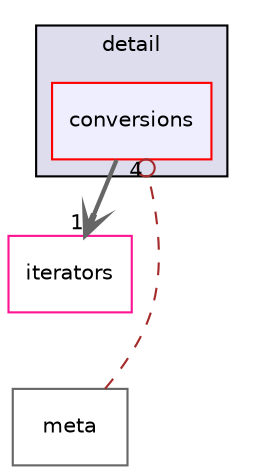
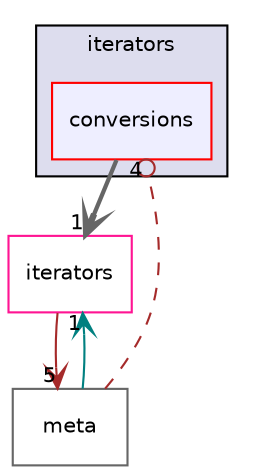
cluster "detail": label "detail" -> "iterators"
edge "iterators" -> "meta": added
edge "meta" -> "iterators": added
